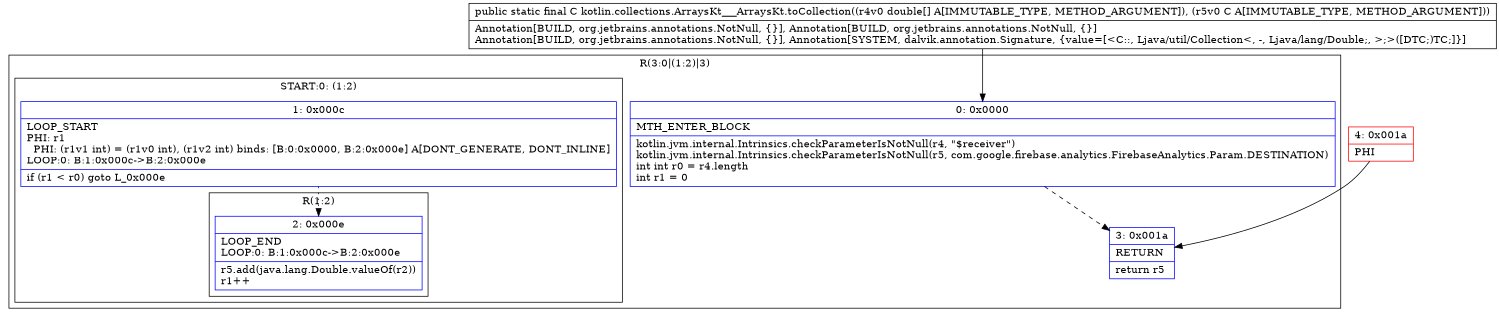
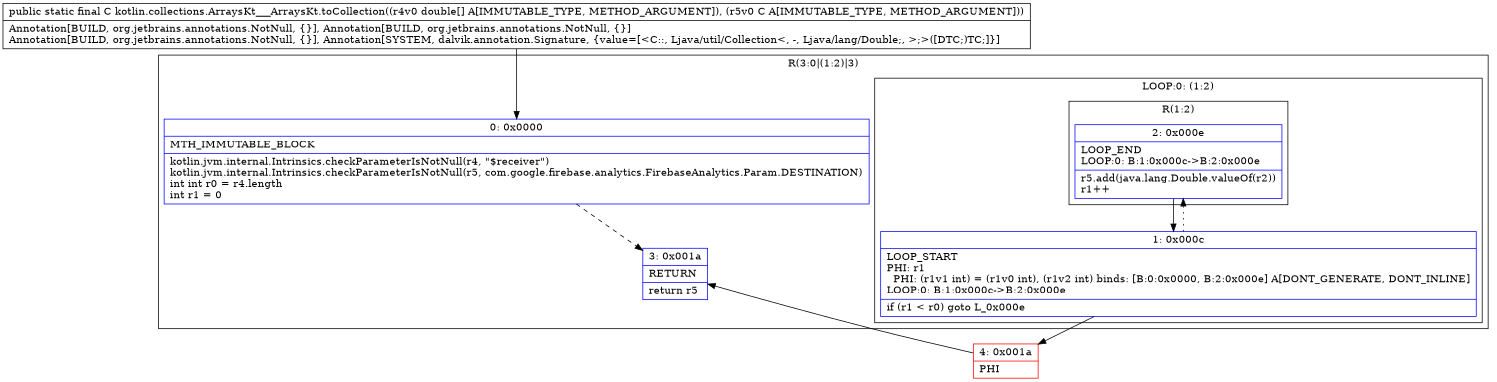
cluster "START:0: (1:2)": label "START:0: (1:2)" -> "LOOP:0: (1:2)"
node "0: 0x0000": text "MTH_ENTER_BLOCK" -> "MTH_IMMUTABLE_BLOCK"
edge "2: 0x000e" -> "1: 0x000c": added
edge "1: 0x000c" -> "4: 0x001a": added
